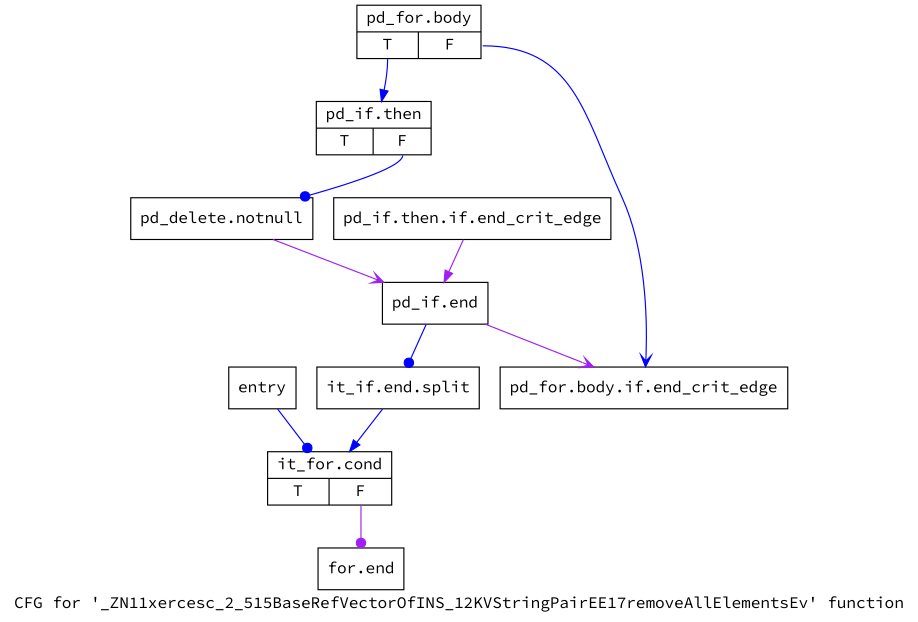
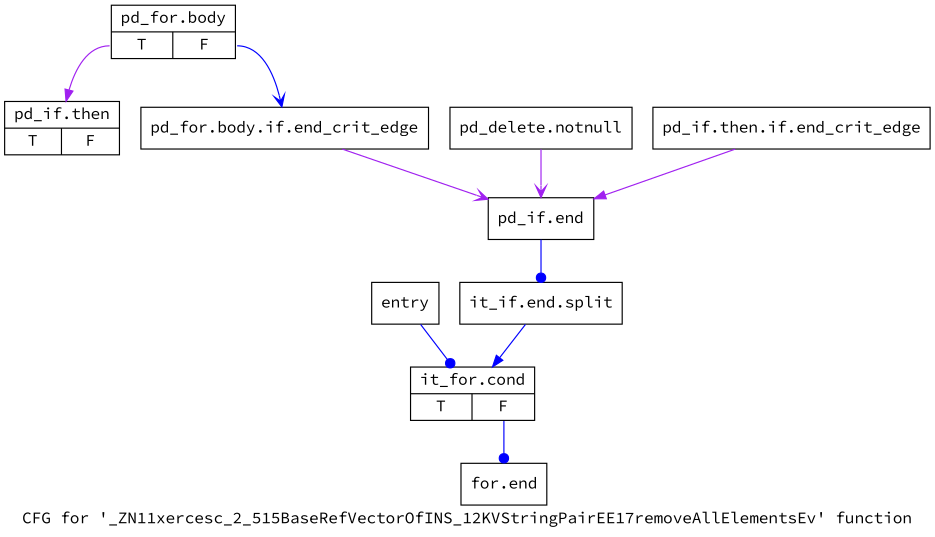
edge "pd_for.body" -> "pd_if.then": color blue -> purple
edge "pd_if.then" -> "pd_delete.notnull": removed
edge "pd_if.end" -> "pd_for.body.if.end_crit_edge": reversed
edge "it_for.cond" -> "for.end": color purple -> blue
